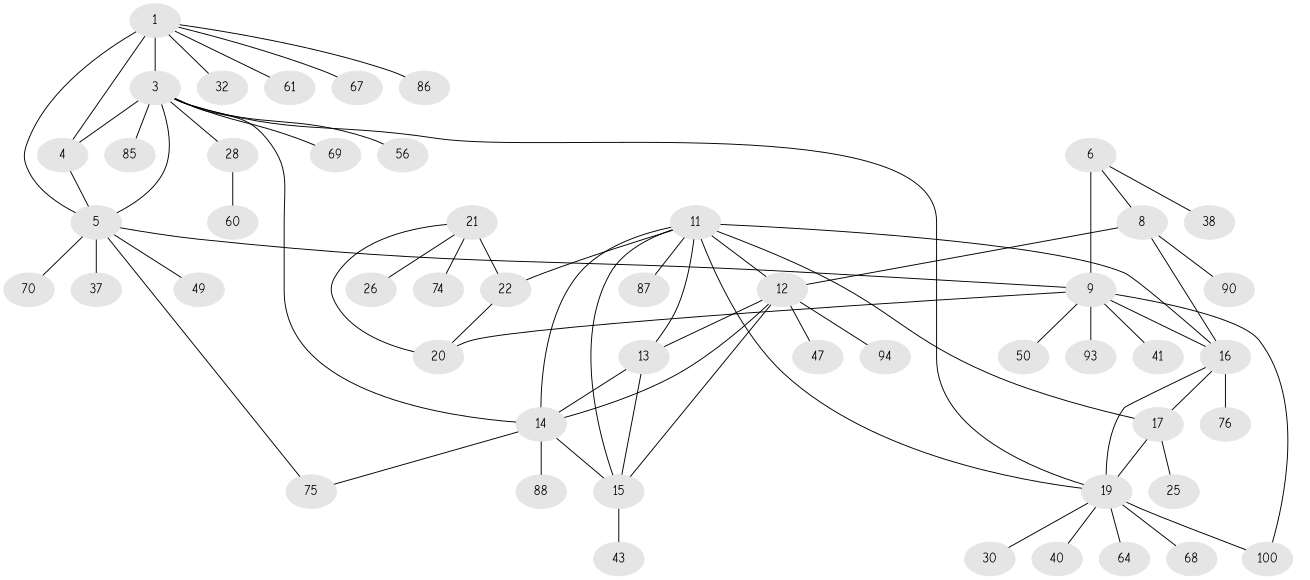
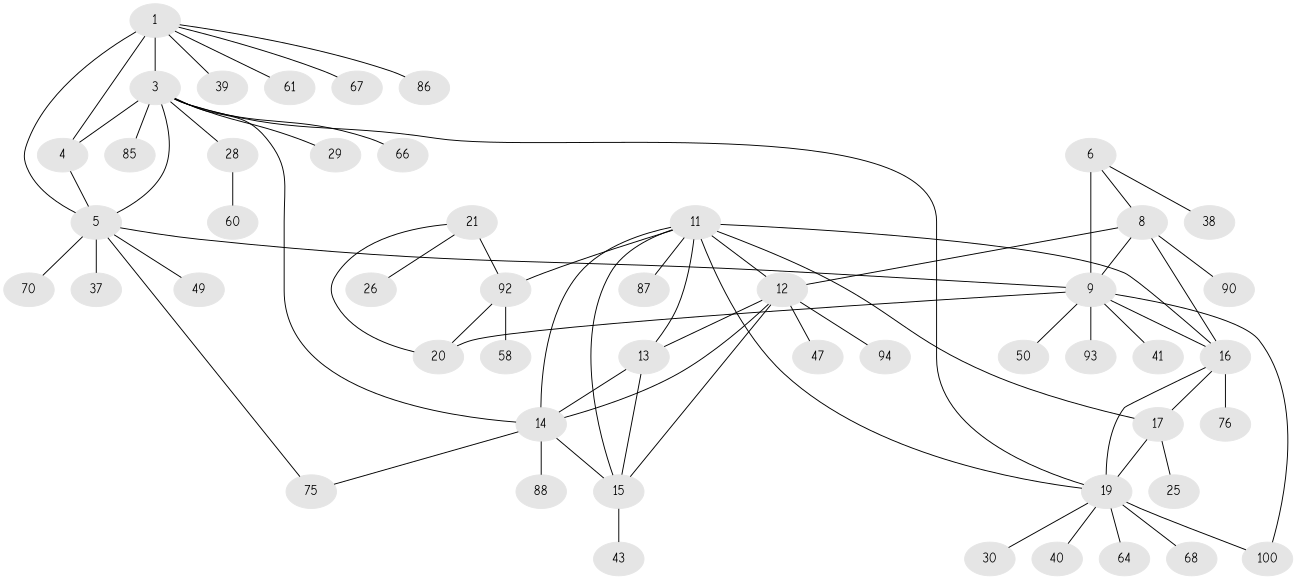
node "32": label "32" -> "39"
node "69": label "69" -> "29"
node "56": label "56" -> "66"
edge "8" -- "9": added
node "74": removed
node "22": label "22" -> "92"
node "58": added
